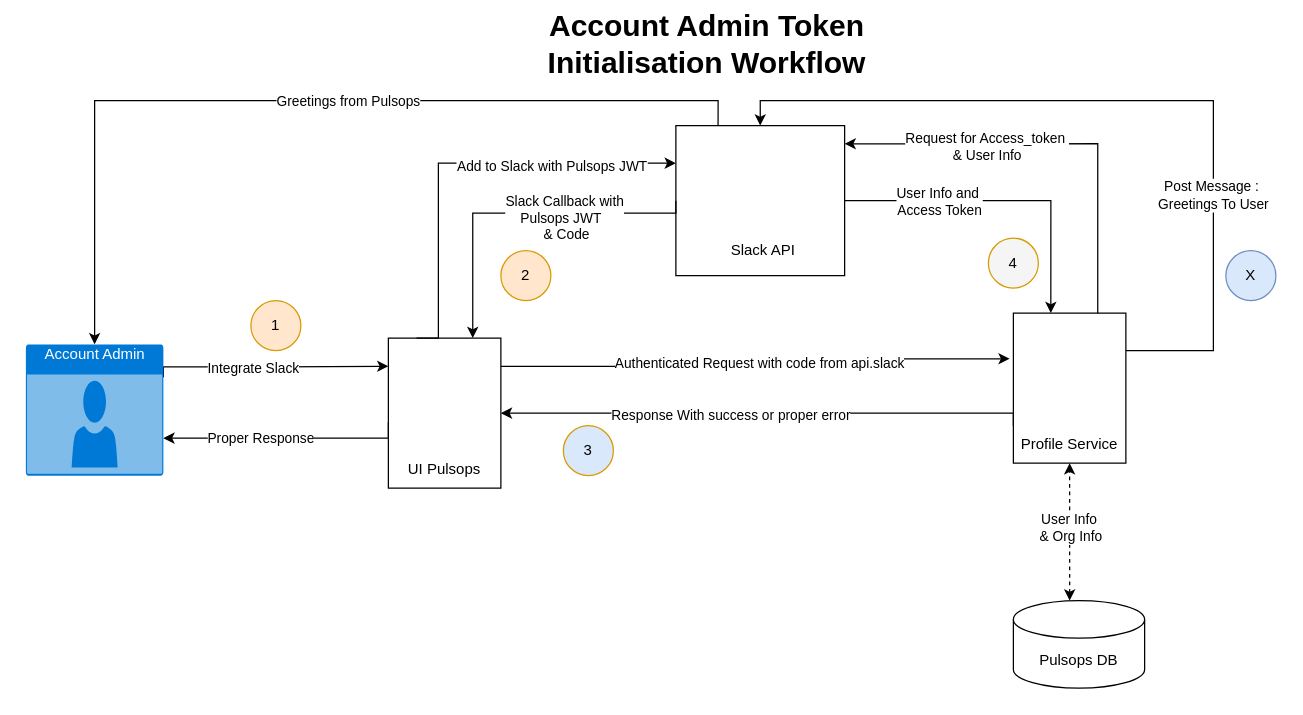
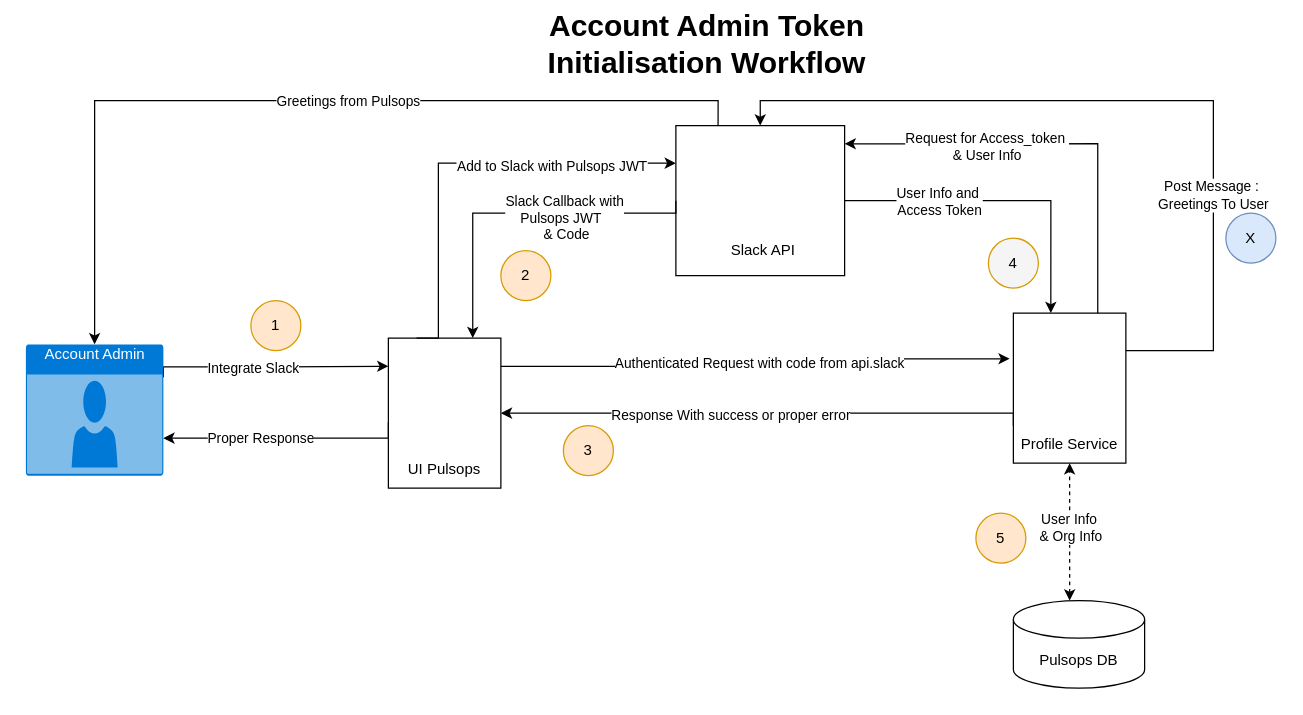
node "X": moved (1251, 276) -> (1251, 238)
node "3": fillcolor #dae8fc -> #ffe6cc
node "5": added
